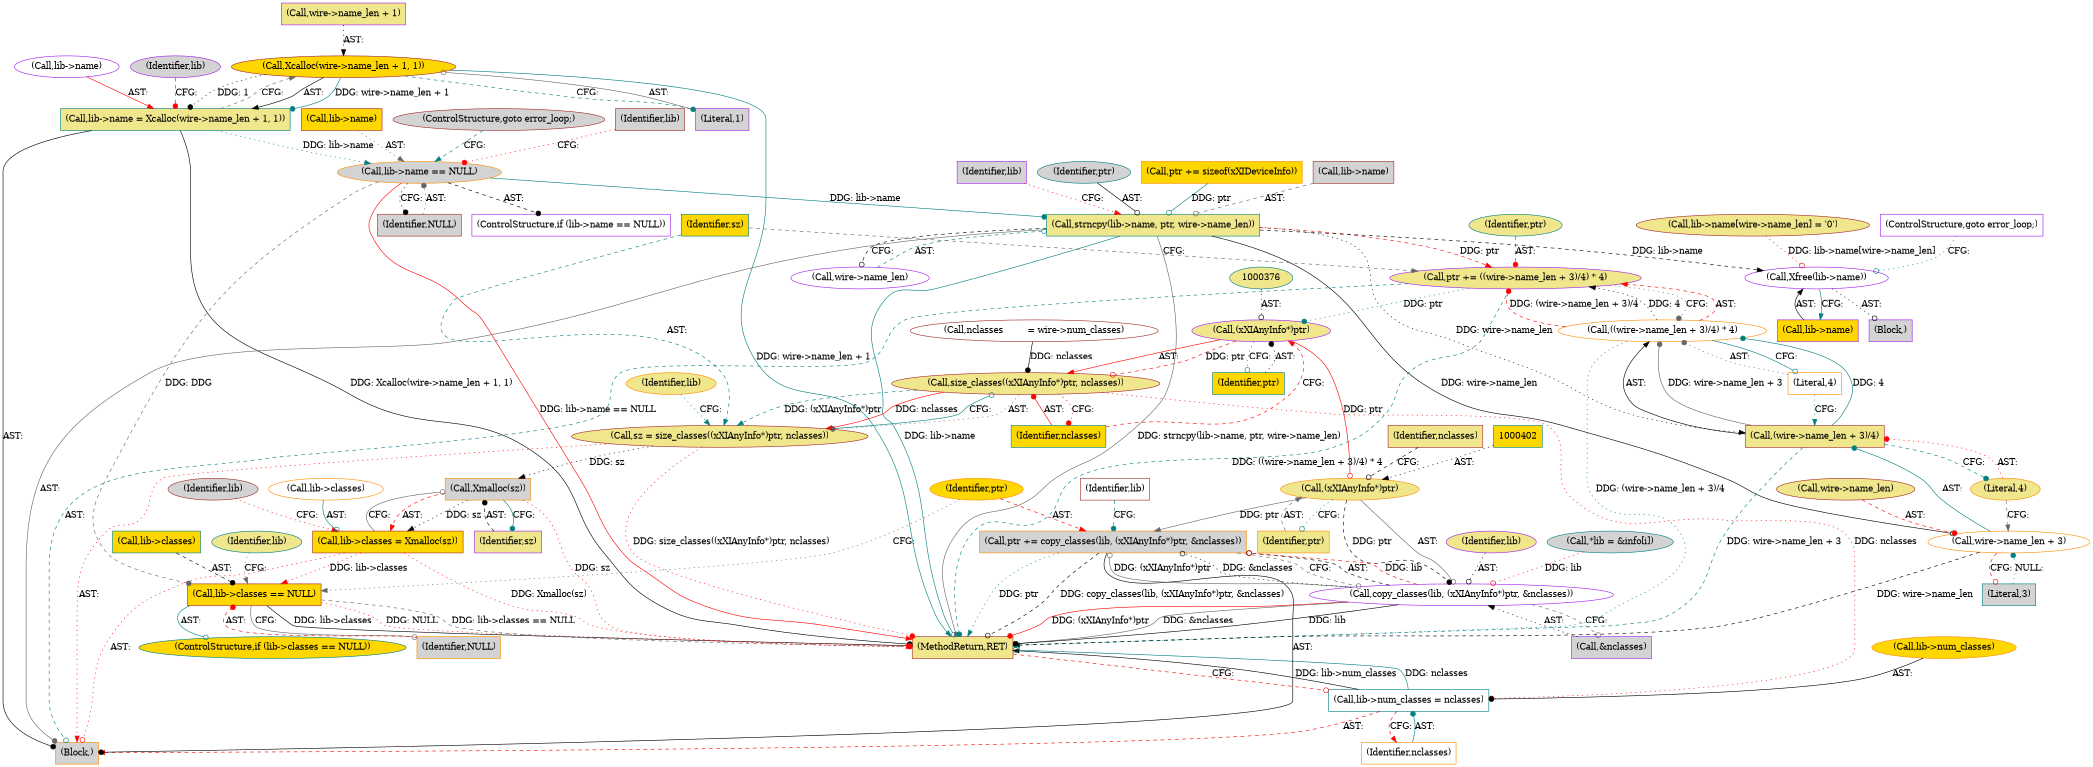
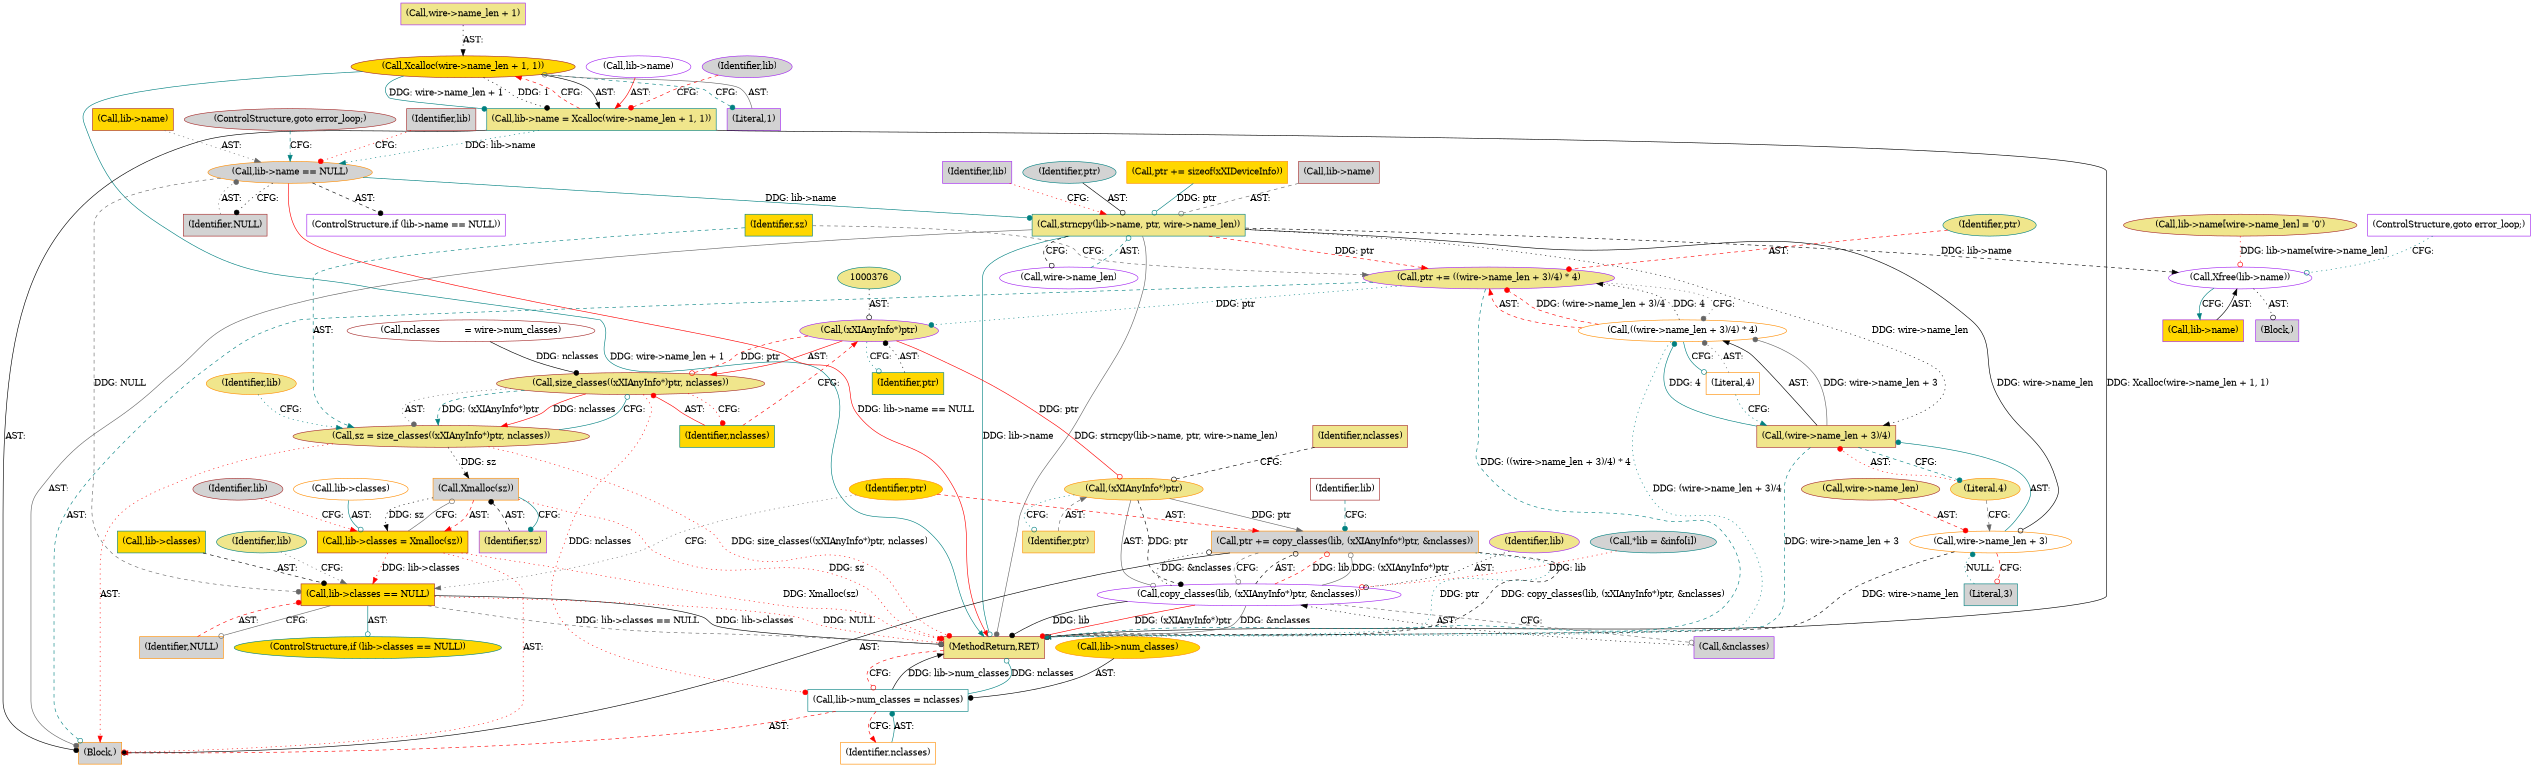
edge "(Call,lib->name = Xcalloc(wire->name_len + 1, 1))" -> "(Call,Xcalloc(wire->name_len + 1, 1))": color gray40 -> red
edge "(Call,lib->name == NULL)" -> "(Call,lib->classes == NULL)": label "DDG: DDG" -> "DDG: NULL"
node "1000402": removed
